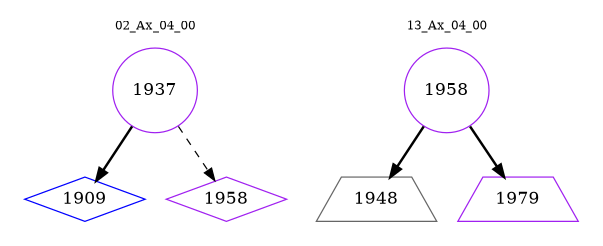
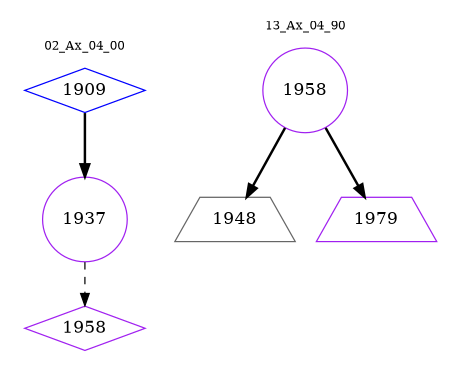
cluster "13_Ax_04_00": label "13_Ax_04_00" -> "13_Ax_04_90"
edge "1937" -> "1909": reversed
